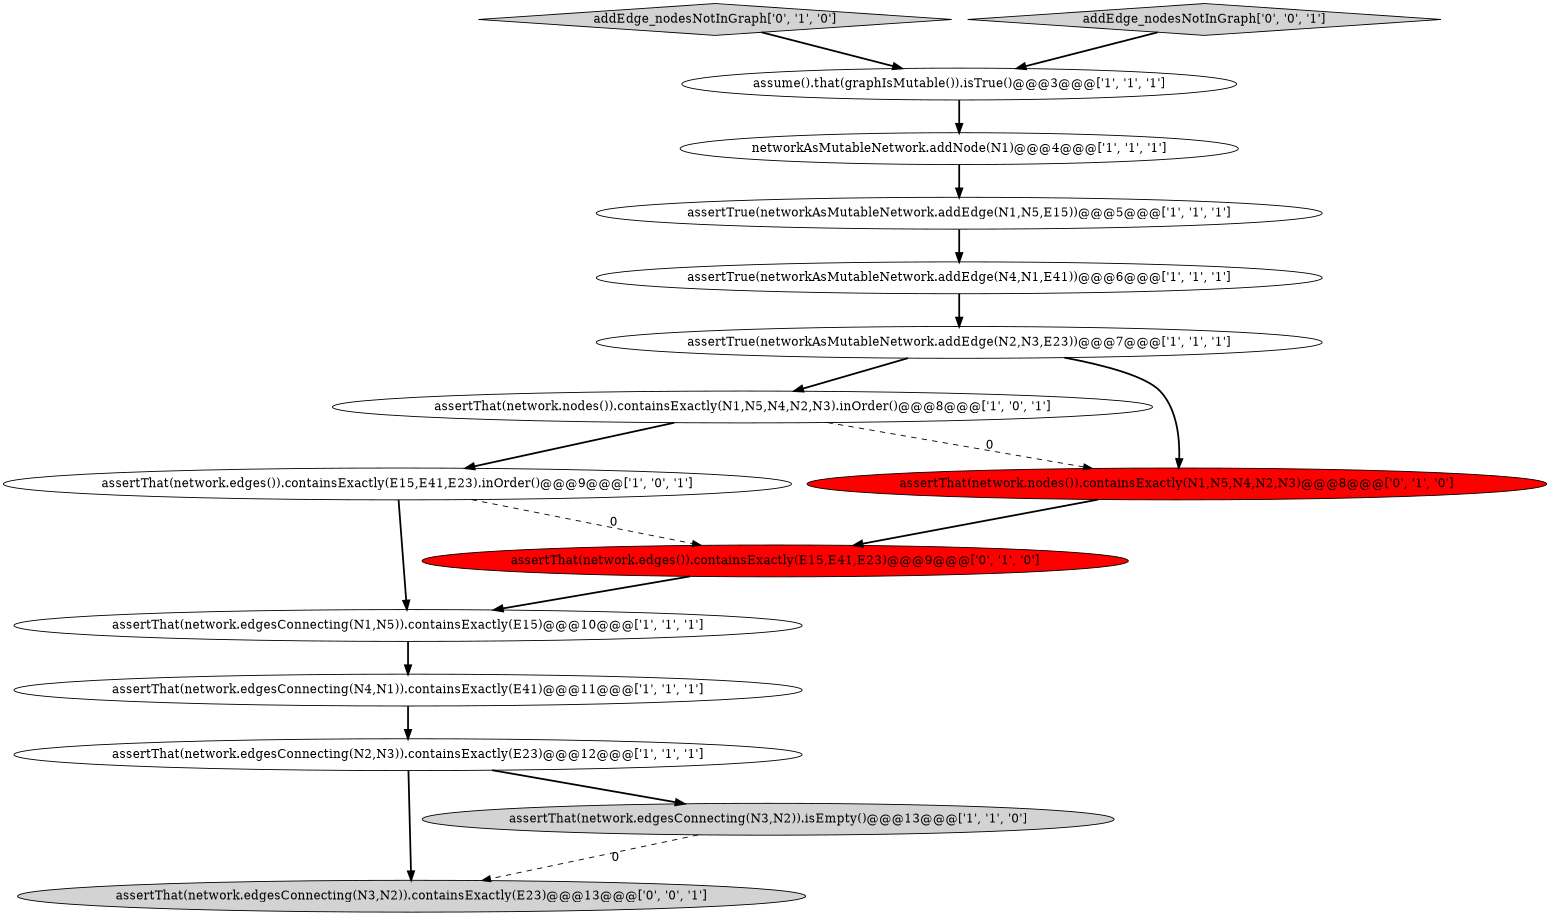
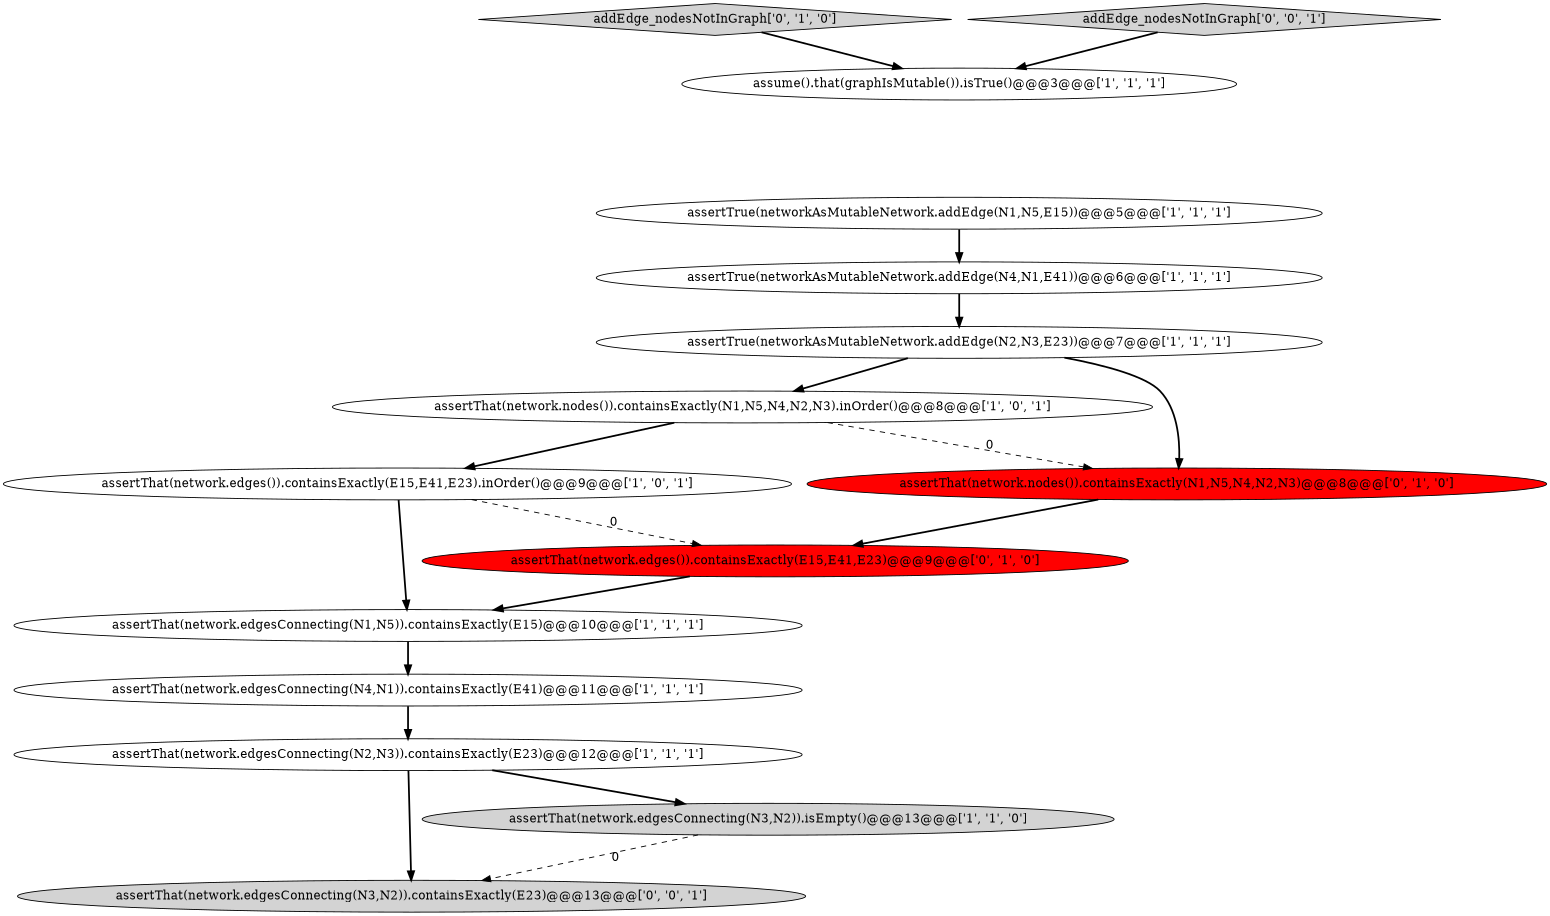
node "networkAsMutableNetwork.addNode(N1)@@@4@@@['1', '1', '1']": removed
